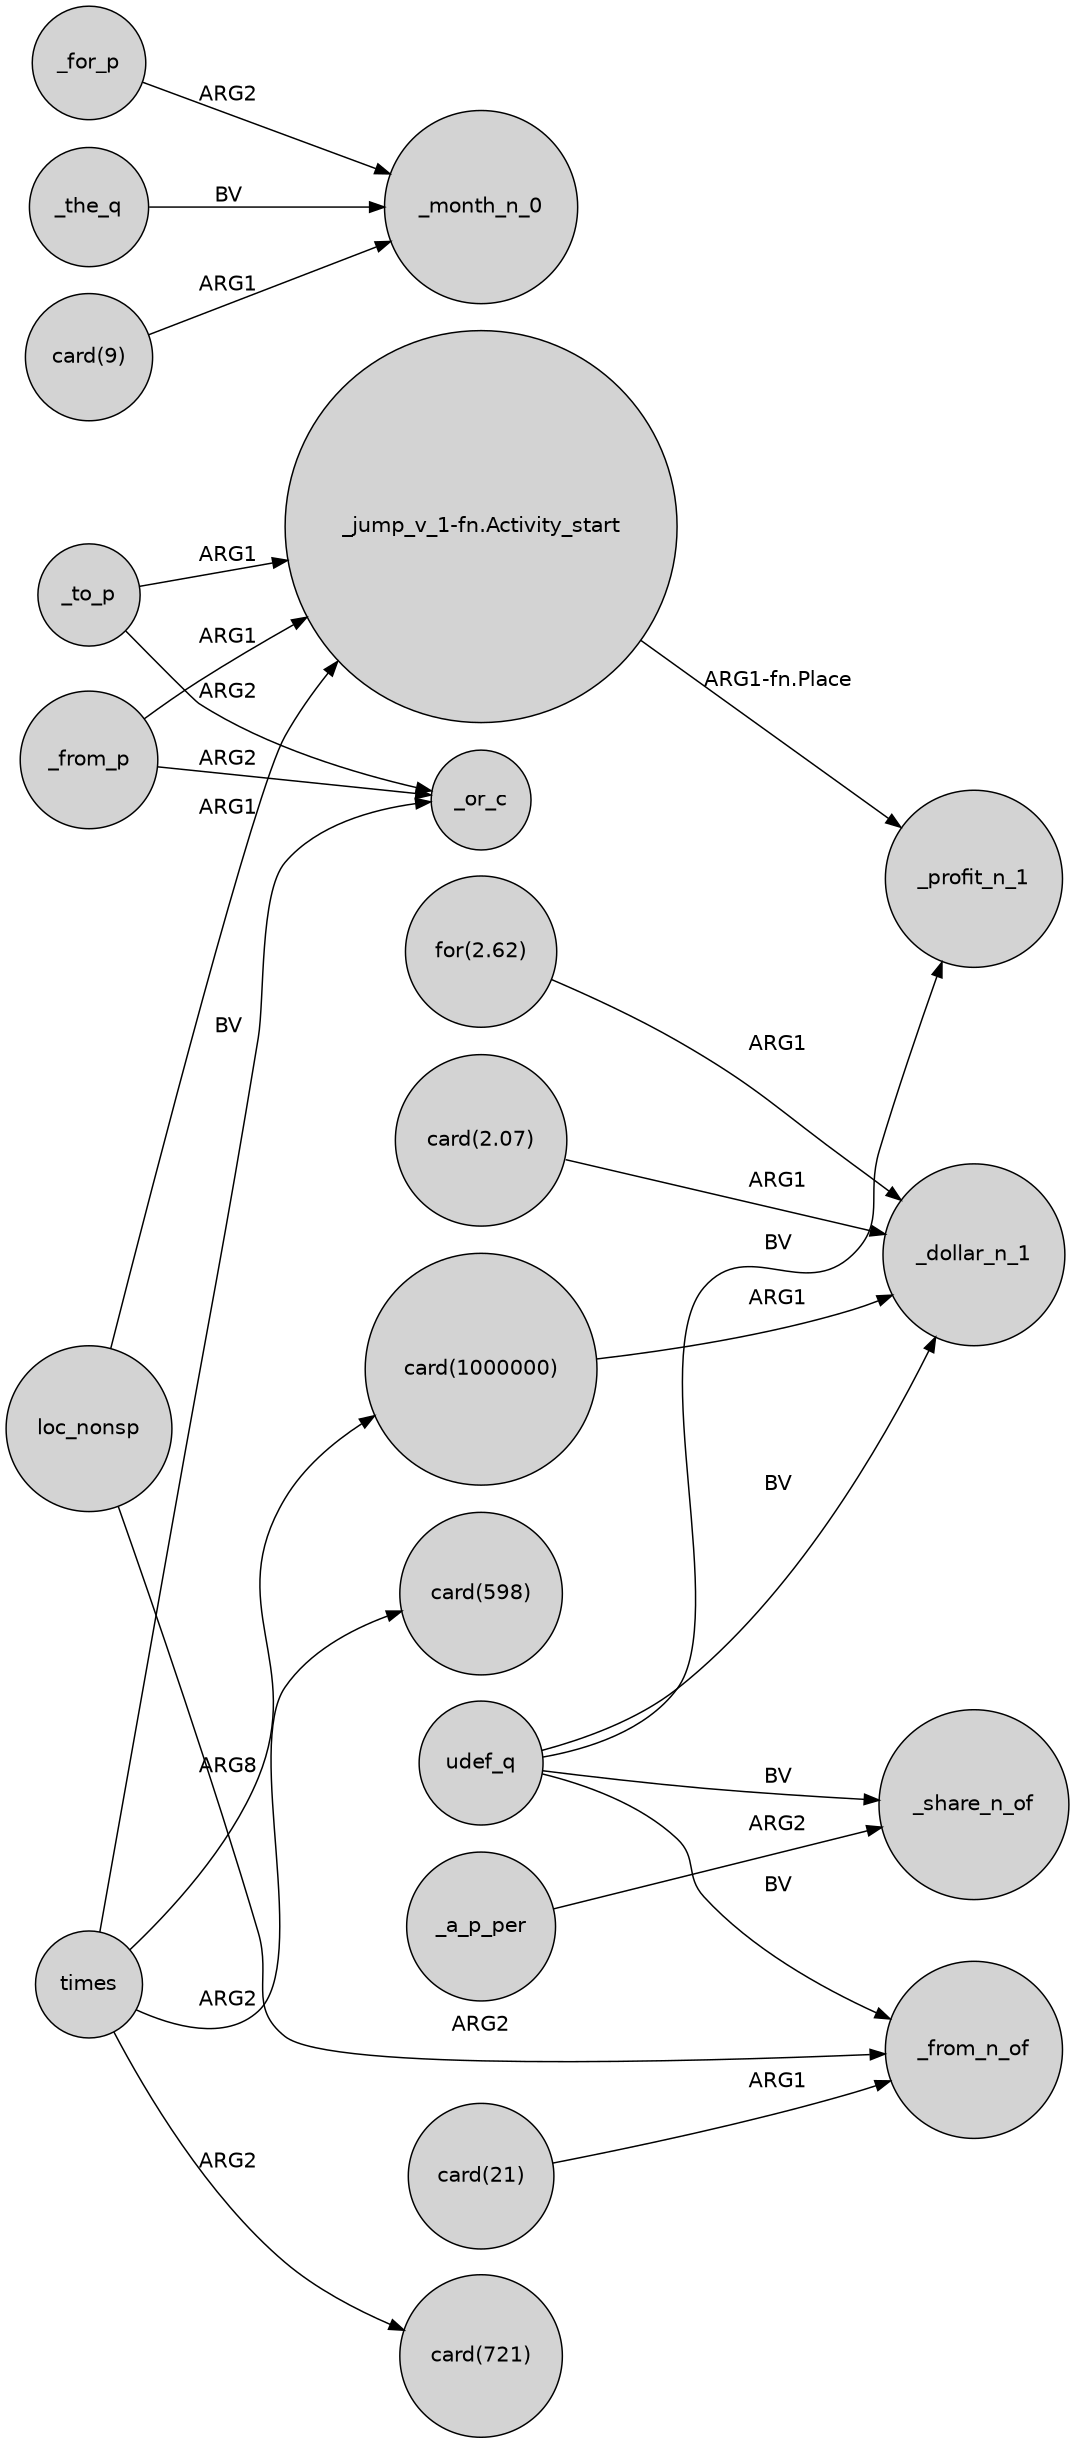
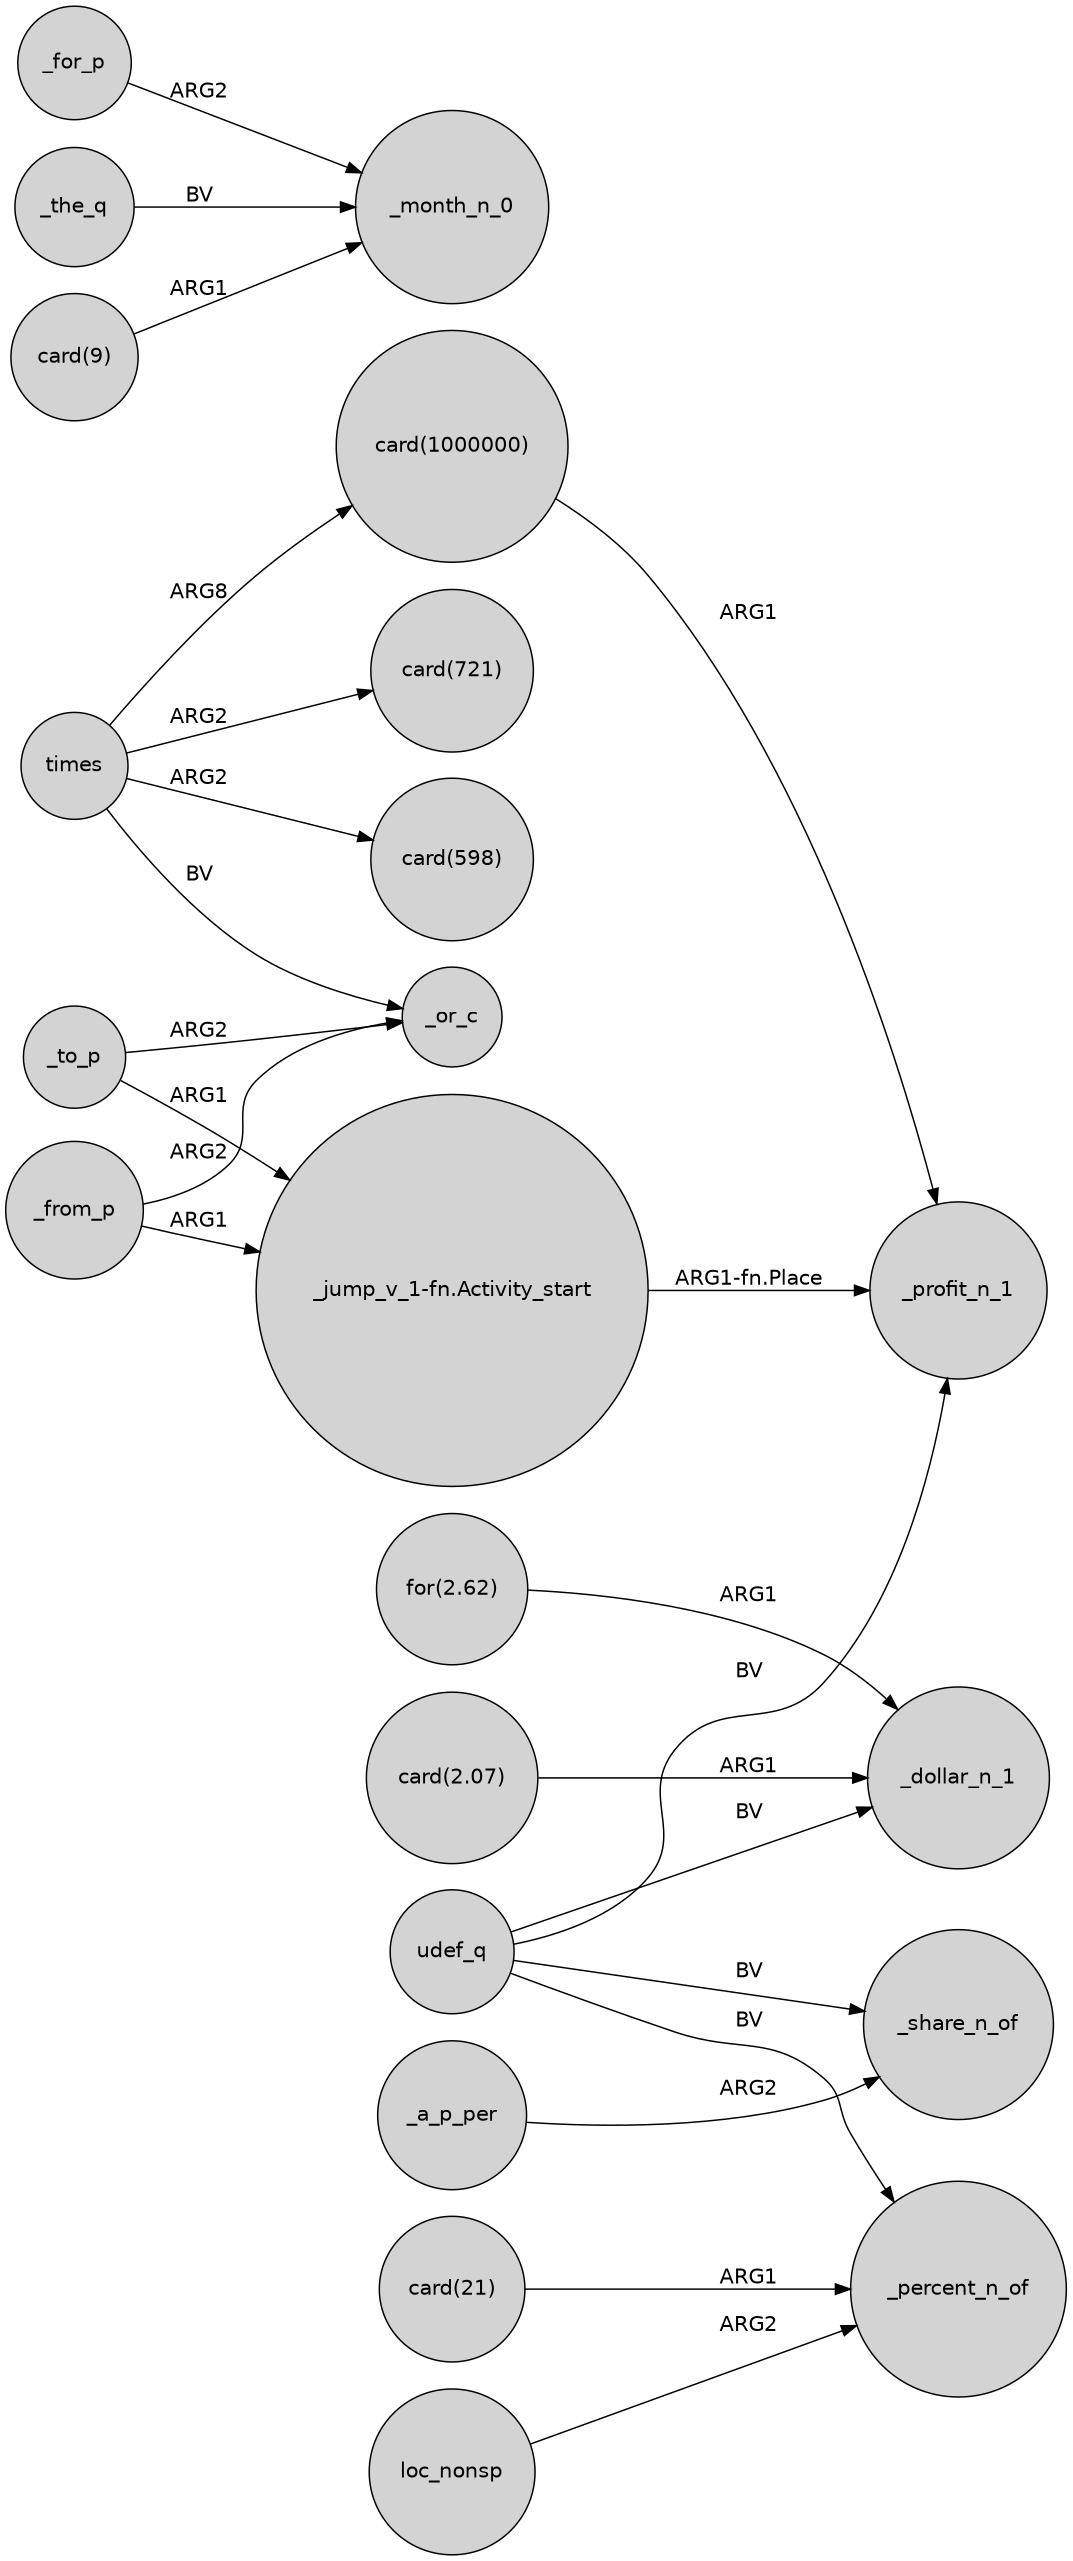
edge "loc_nonsp" -> "_jump_v_1-fn.Activity_start": removed, label "ARG1"
edge "card(1000000)" -> "_dollar_n_1": now "card(1000000)" -> "_profit_n_1"
node "_from_n_of": label "_from_n_of" -> "_percent_n_of"
